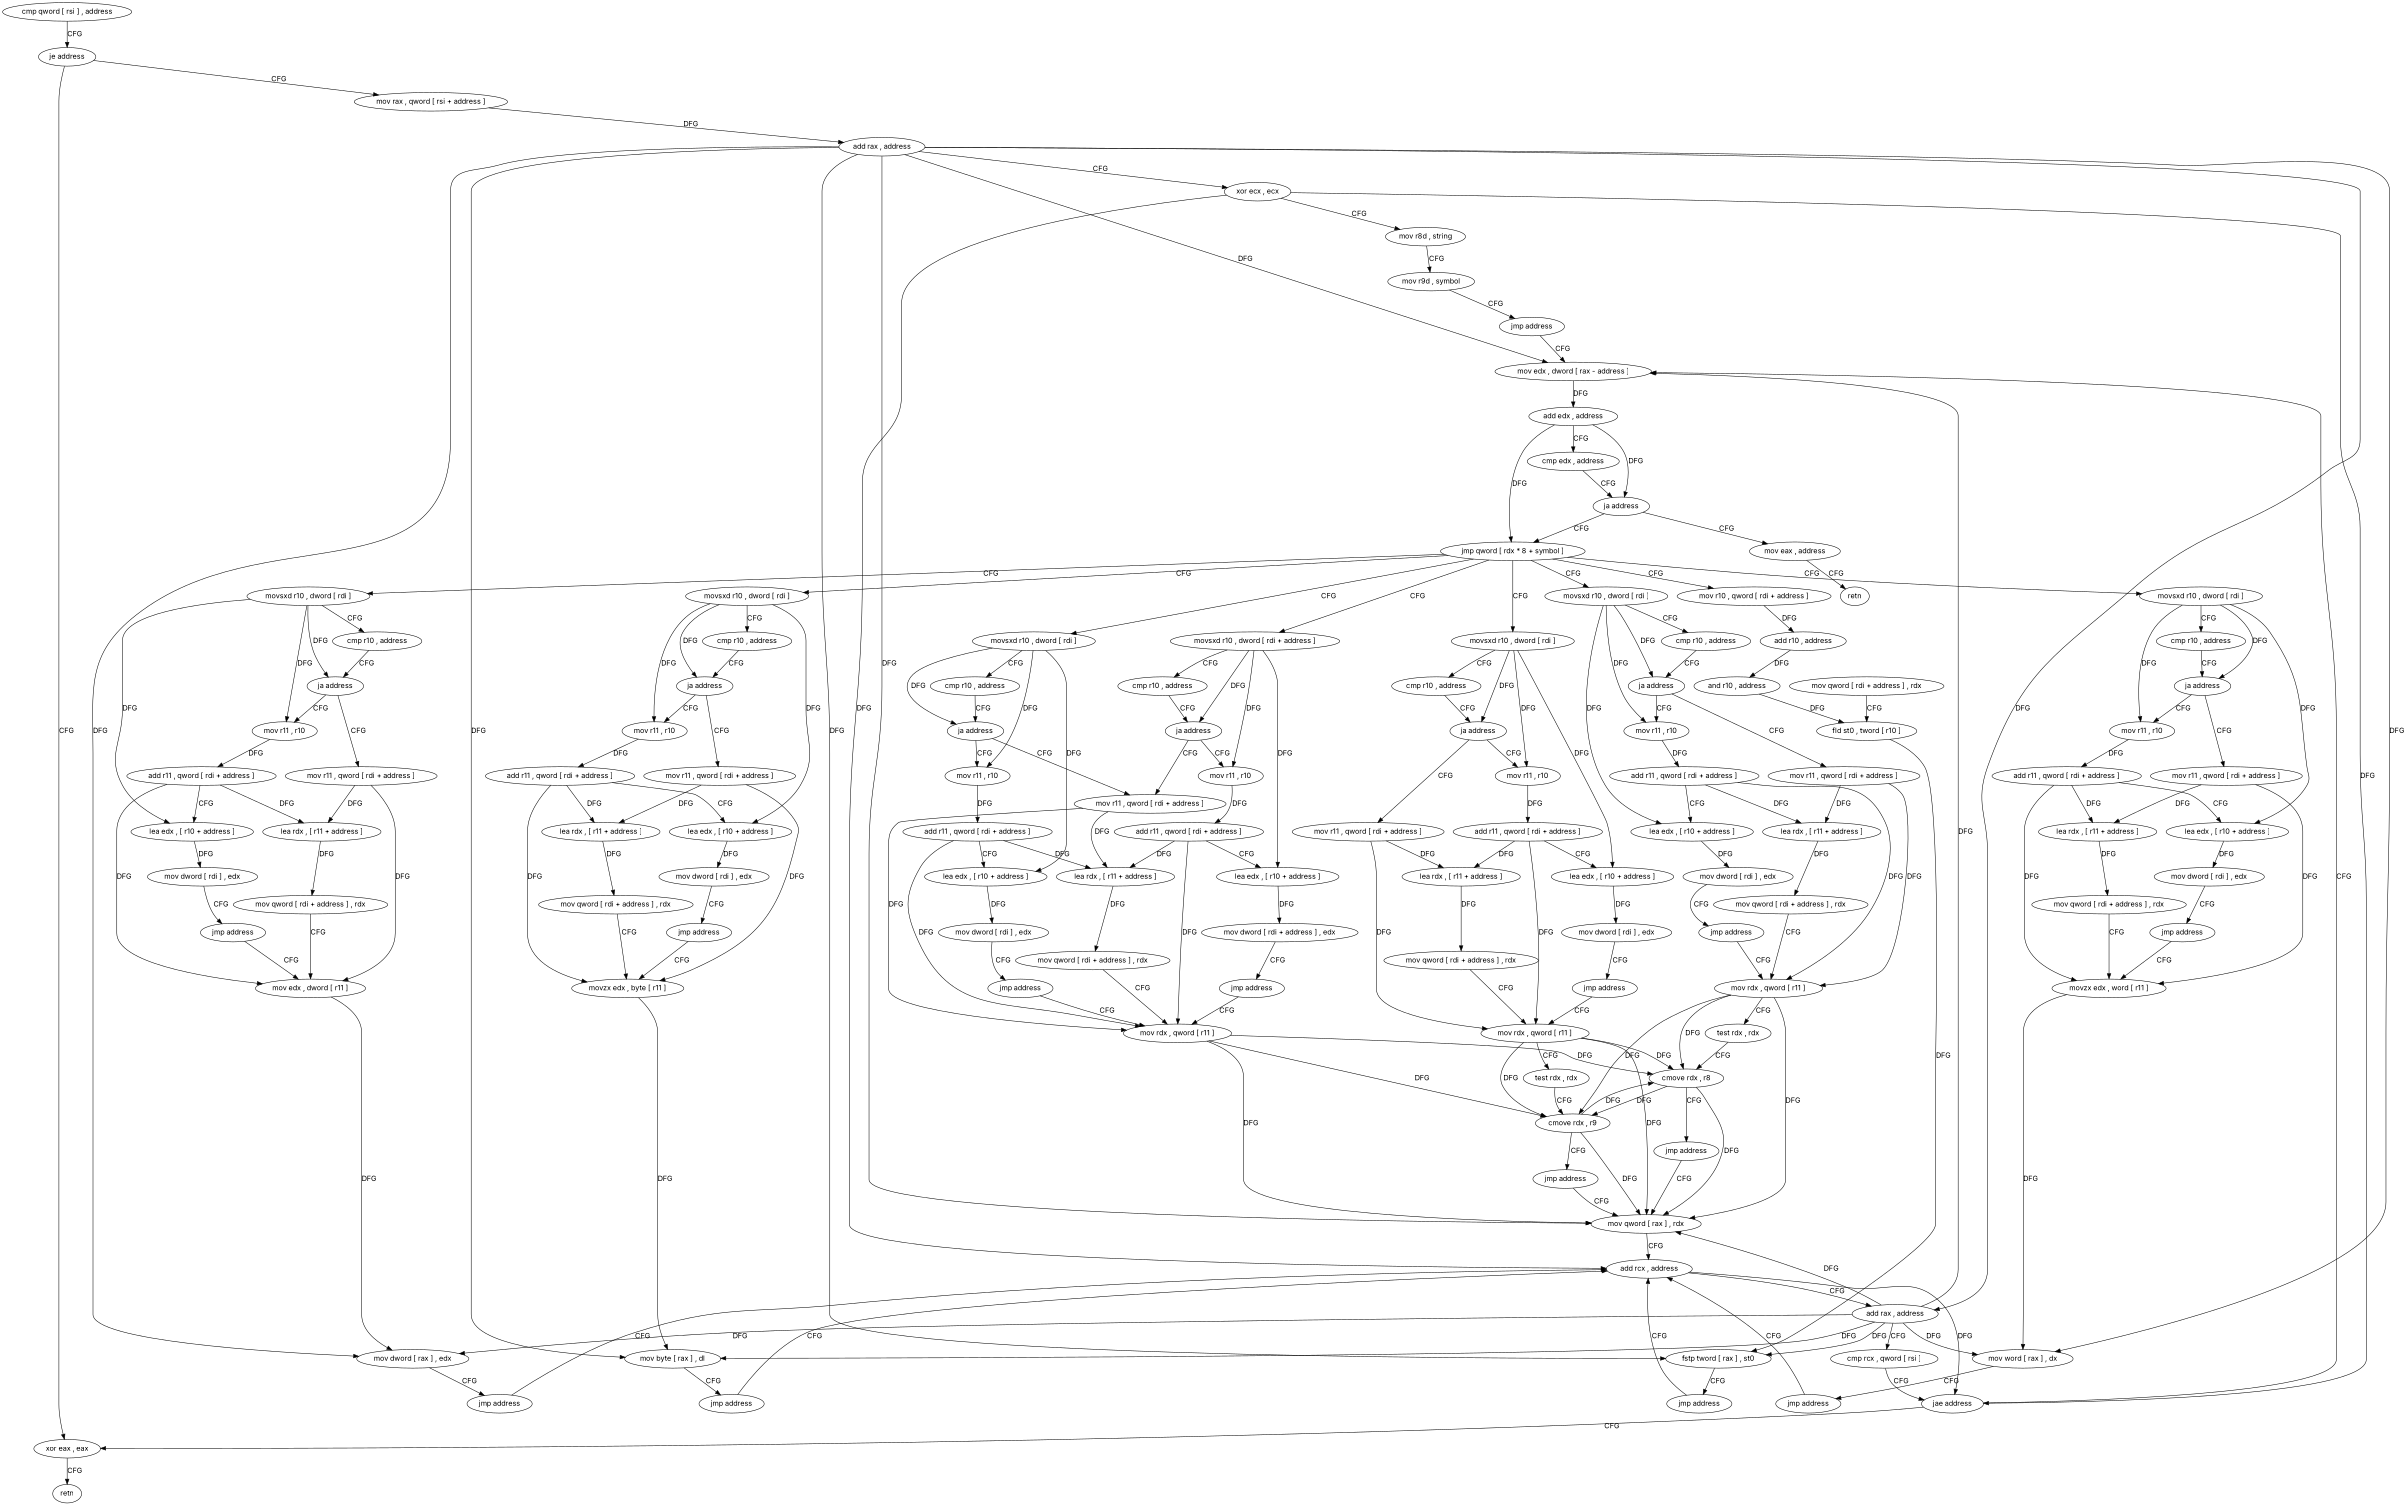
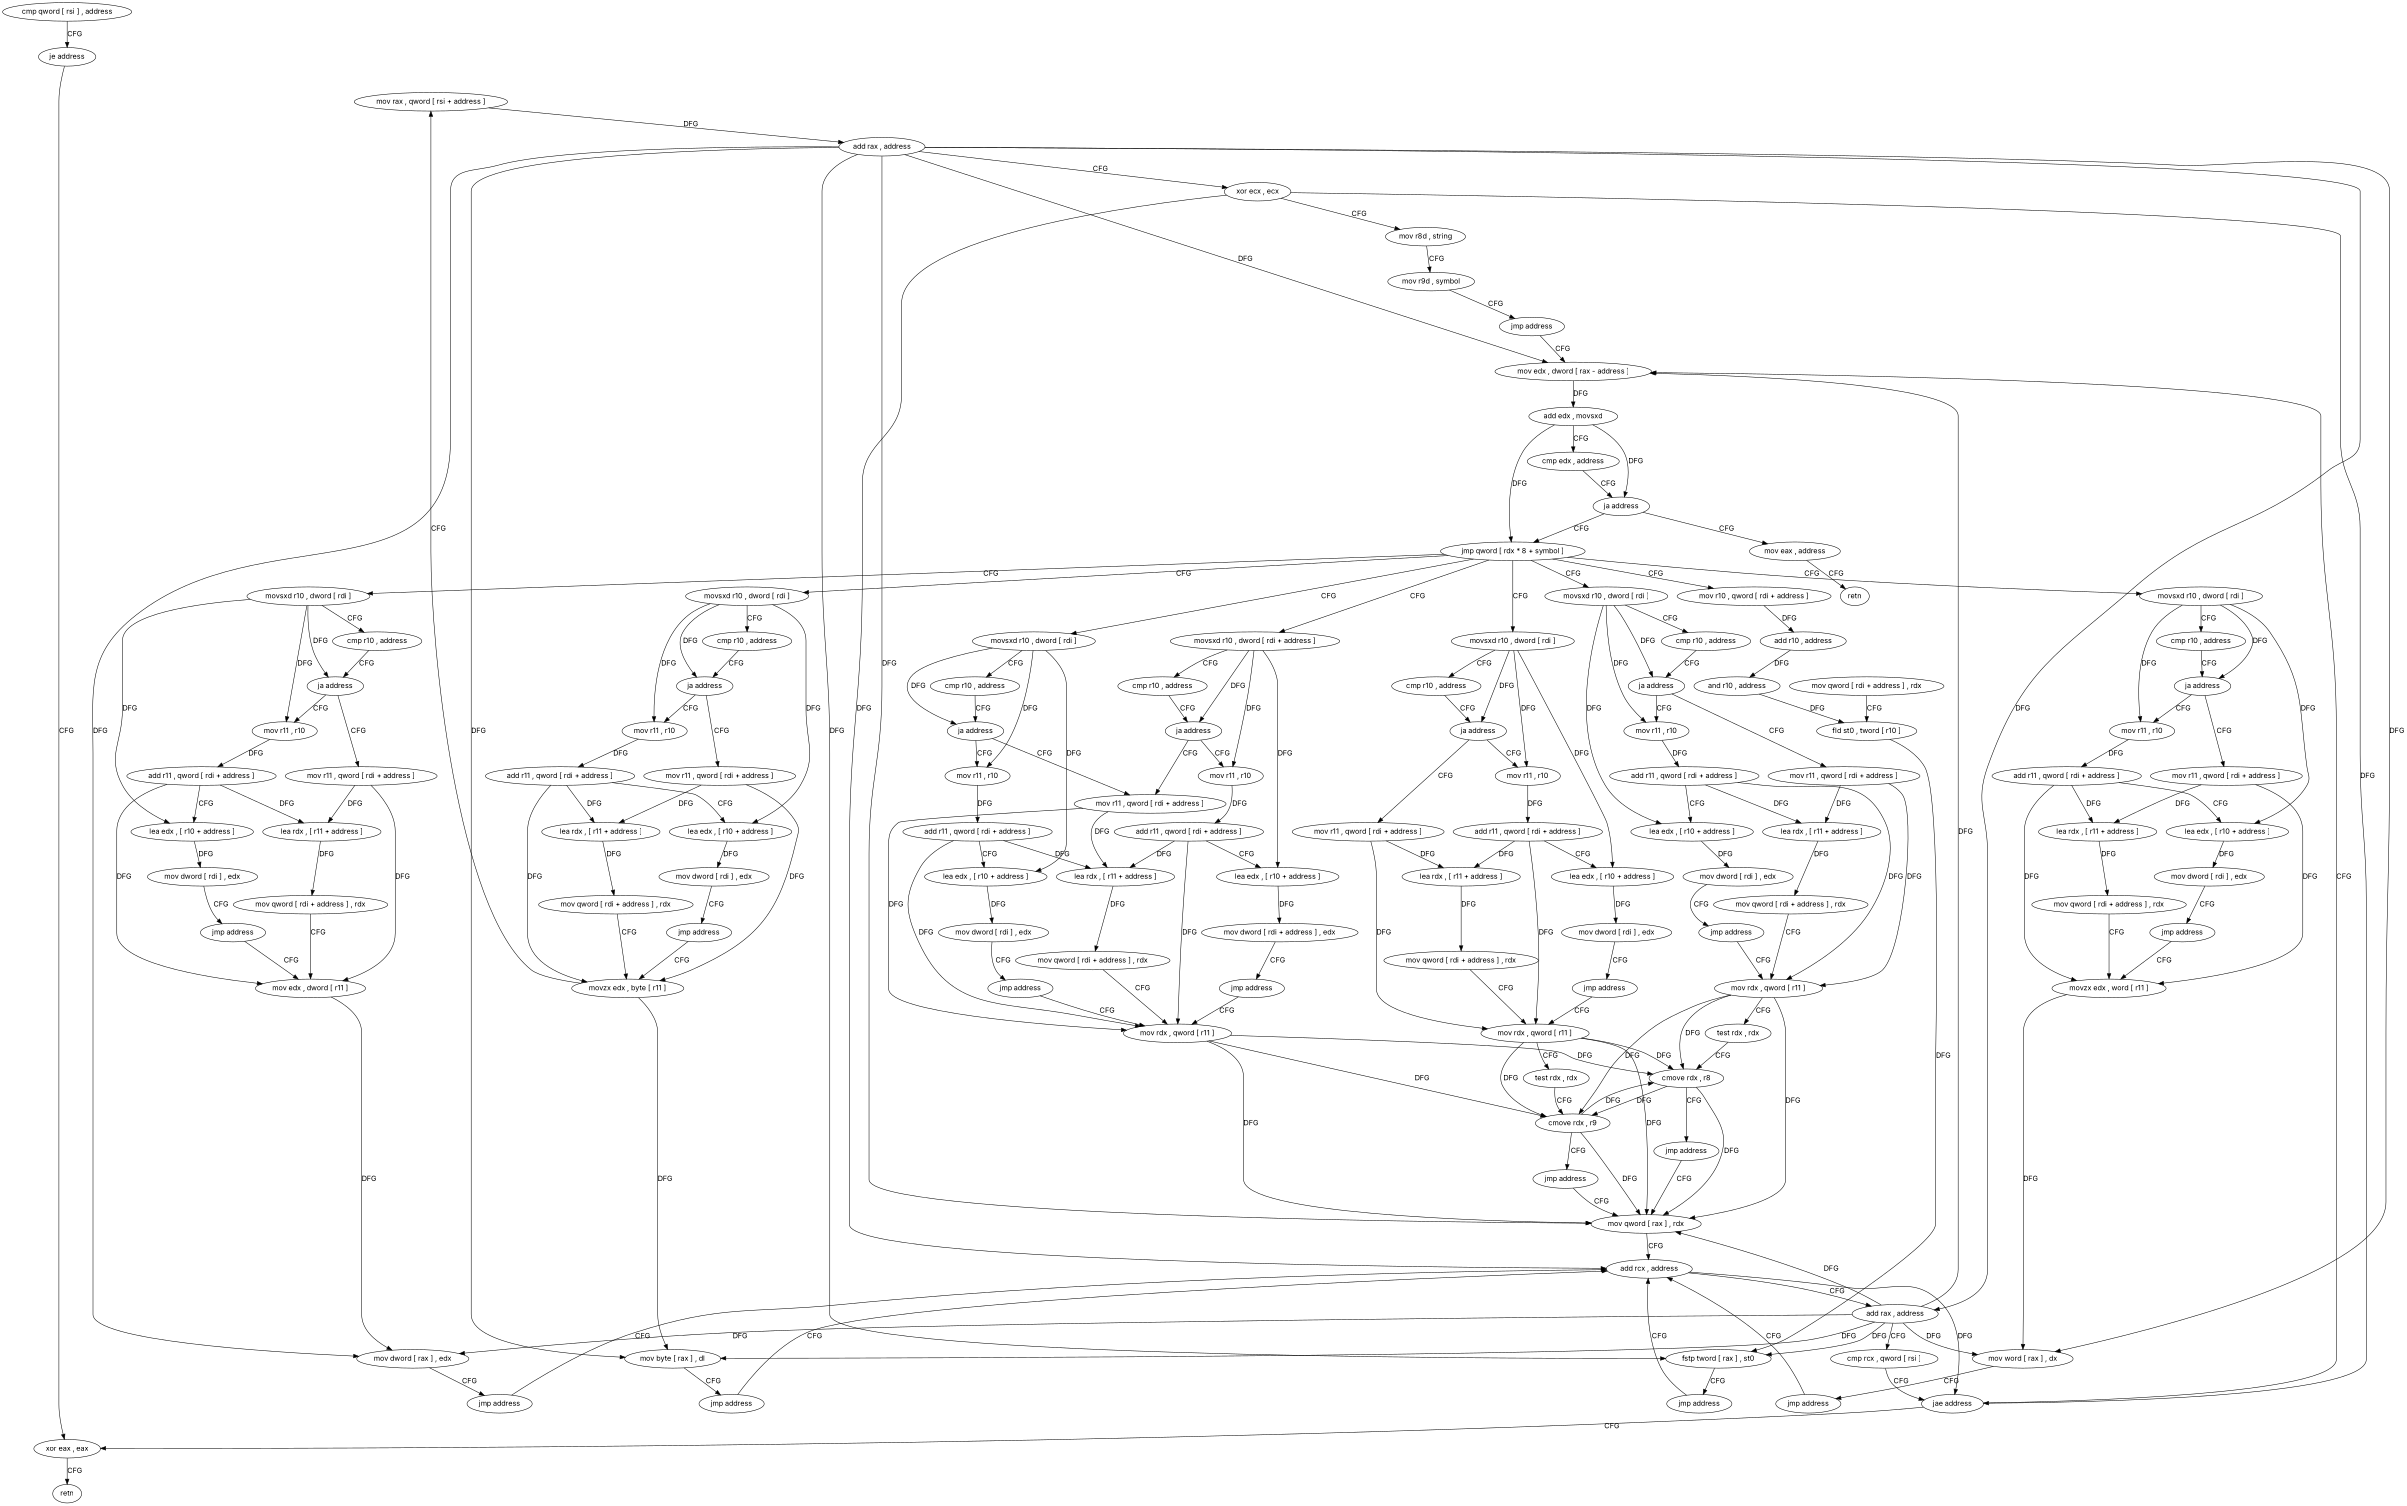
edge "je address" -> "mov rax , qword [ rsi + address ]": now "movzx edx , byte [ r11 ]" -> "mov rax , qword [ rsi + address ]"
node "add edx , address": label "add edx , address" -> "add edx , movsxd"
